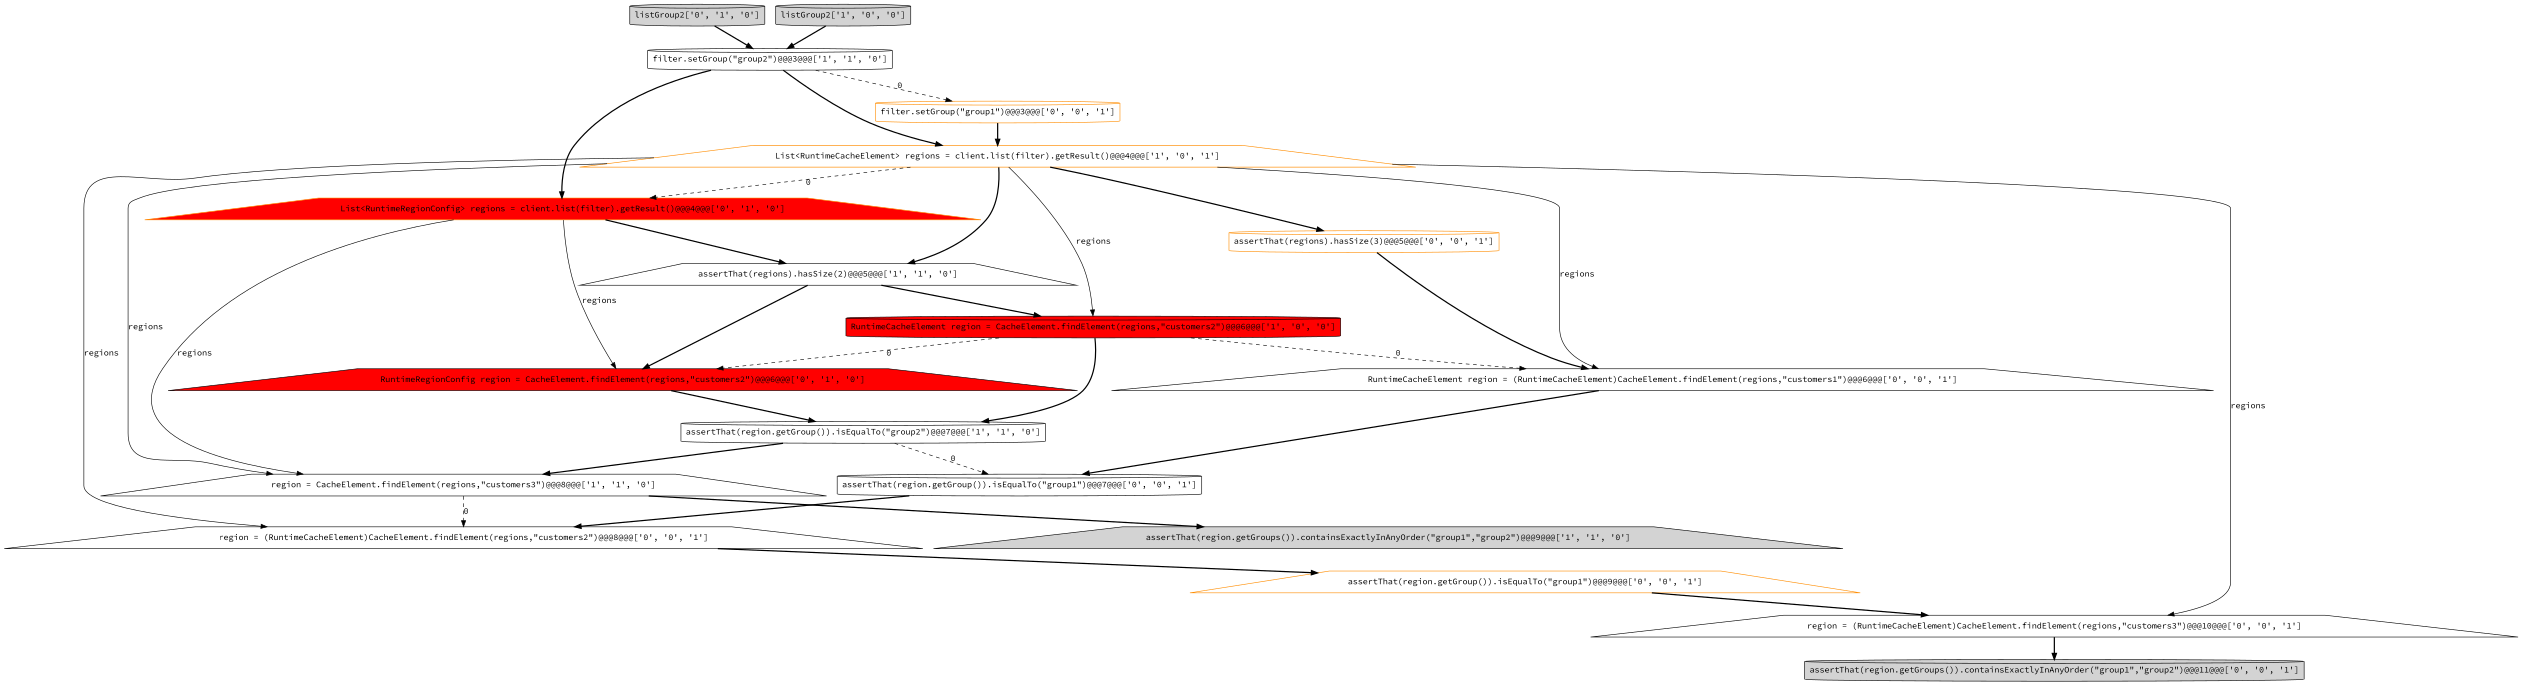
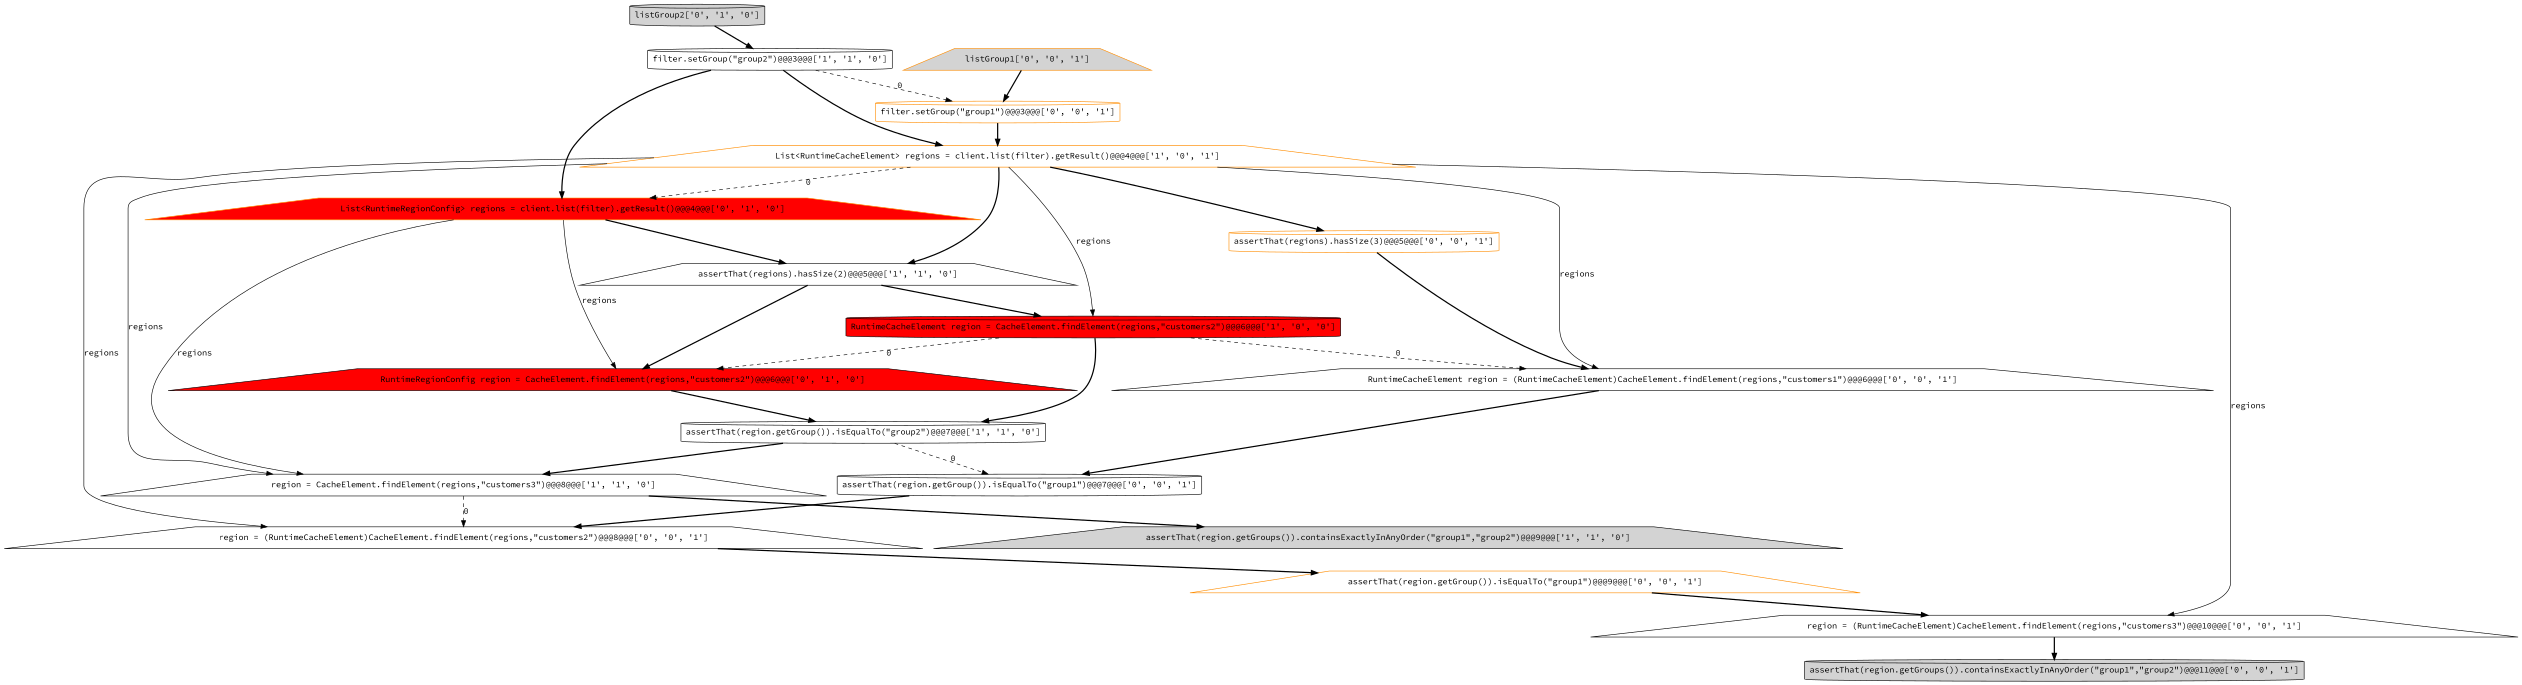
node "listGroup2['1', '0', '0']": removed
node "listGroup1['0', '0', '1']": added
